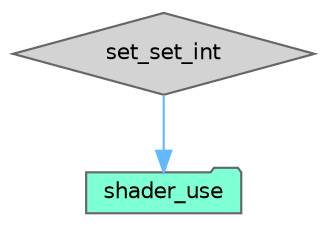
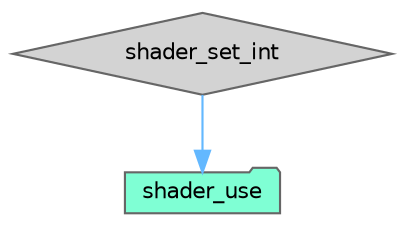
node "set_set_int": label "set_set_int" -> "shader_set_int"
